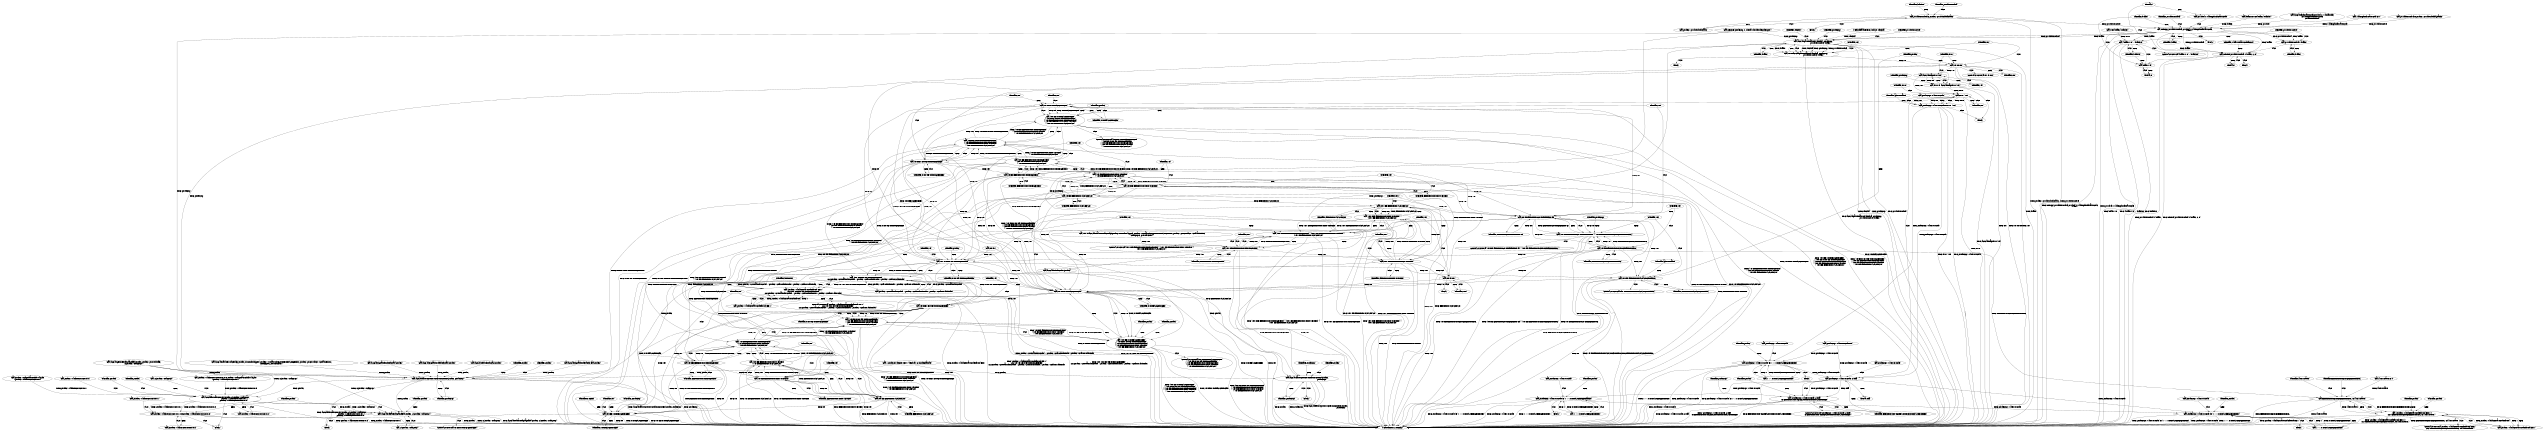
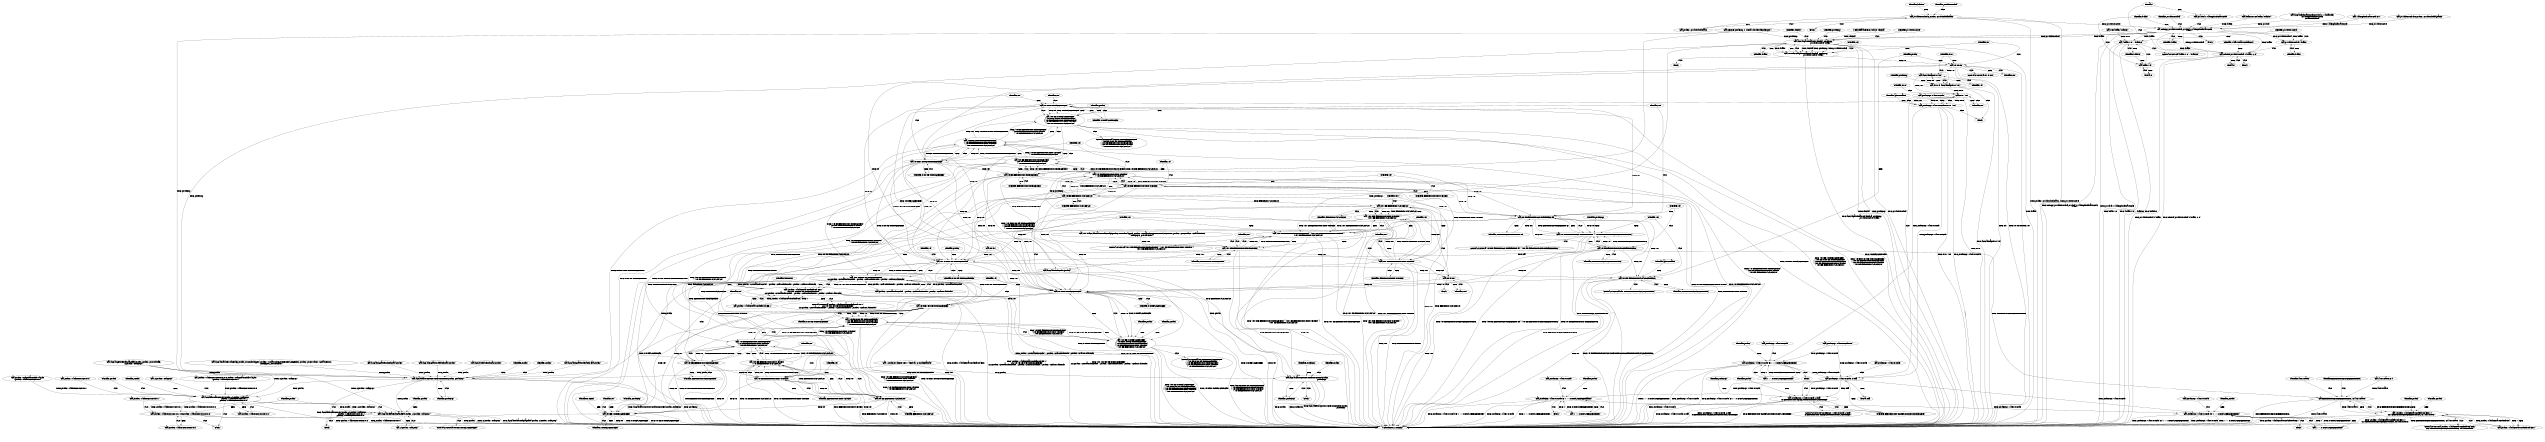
edge "(Call,ret1 == ERROR_INV_SPS_PPS_T)" -> "(Call,ret = ret1)": now "(Call,ret1 == ERROR_INV_SPS_PPS_T)" -> "(Call,ih264d_init_decoder(ps_dec))"
edge "(Call,ret == ERROR_DANGLING_FIELD_IN_PIC)" -> "(Call,ret != IVD_MEM_ALLOC_FAILED)": label "DDG: ret" -> "DDG: xff"
node "(Call,ret1 == ERROR_ALLOC_MVBUF_T)": label "(Call,ret1 == ERROR_ALLOC_MVBUF_T)" -> "(Call,ret1 == ERROR_UNAVAIL_MVBUF_T)"
node "(Identifier,ERROR_DYNAMIC_RESOLUTION_NOT_SUPPORTED)": label "(Identifier,ERROR_DYNAMIC_RESOLUTION_NOT_SUPPORTED)" -> "(Identifier,ERROR_DYNAMIC_RESOLUTION_NOT_PICBUF)"
node "(ControlStructure,if(ret == IVD_PIC_CHANGED))": label "(ControlStructure,if(ret == IVD_PIC_CHANGED))" -> "(ControlStructure,if(ret == IVD_RES_CHANGED))"
